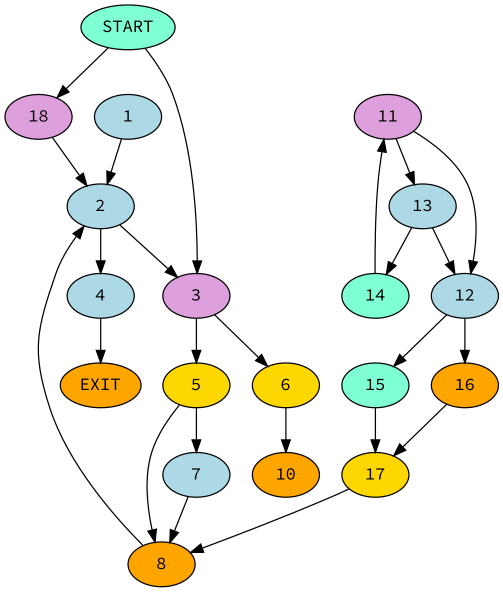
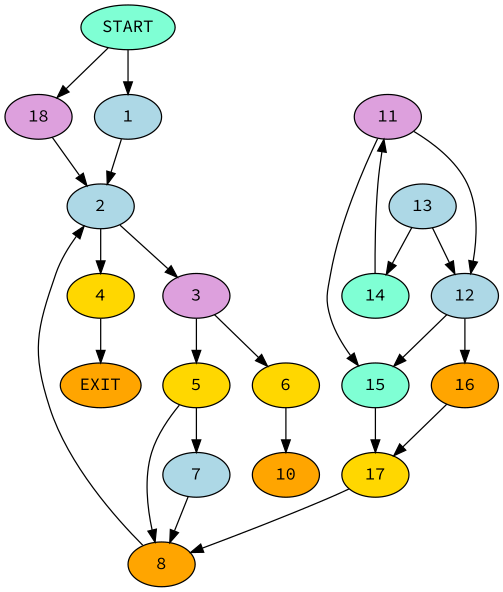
edge "START" -> "3": now "START" -> "1"
edge "11" -> "13": now "11" -> "15"
node "4": fillcolor lightblue -> gold
